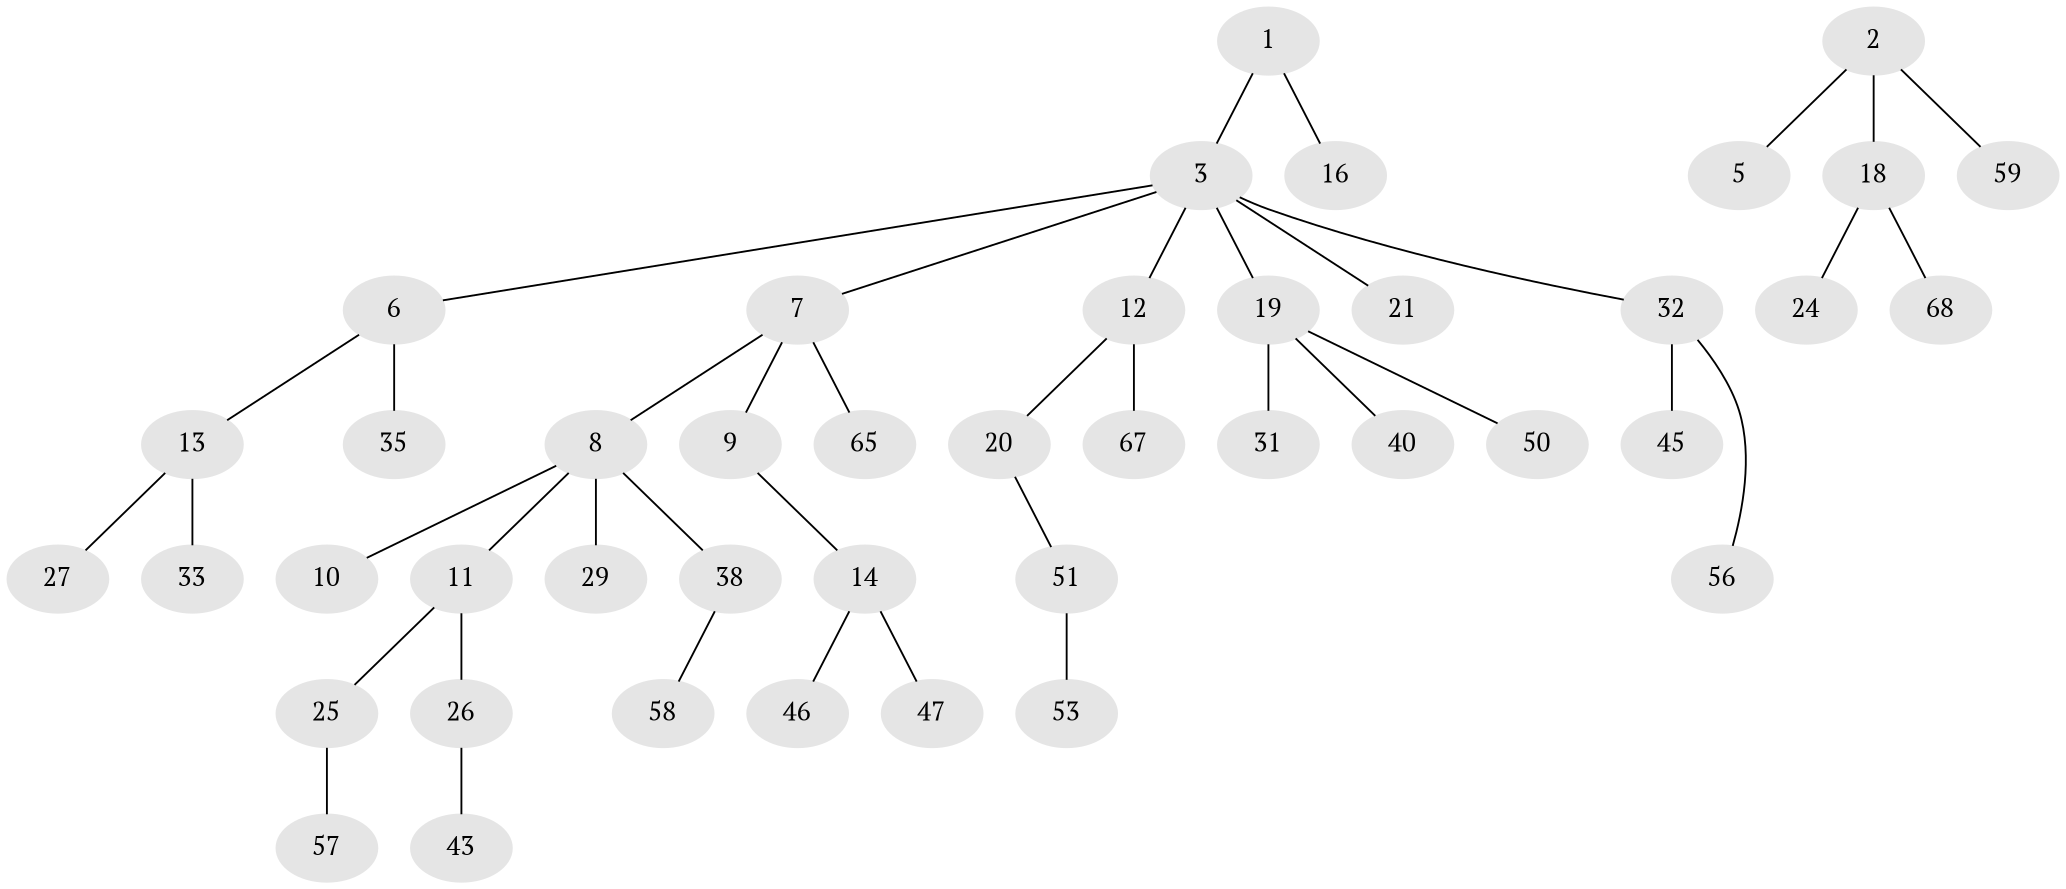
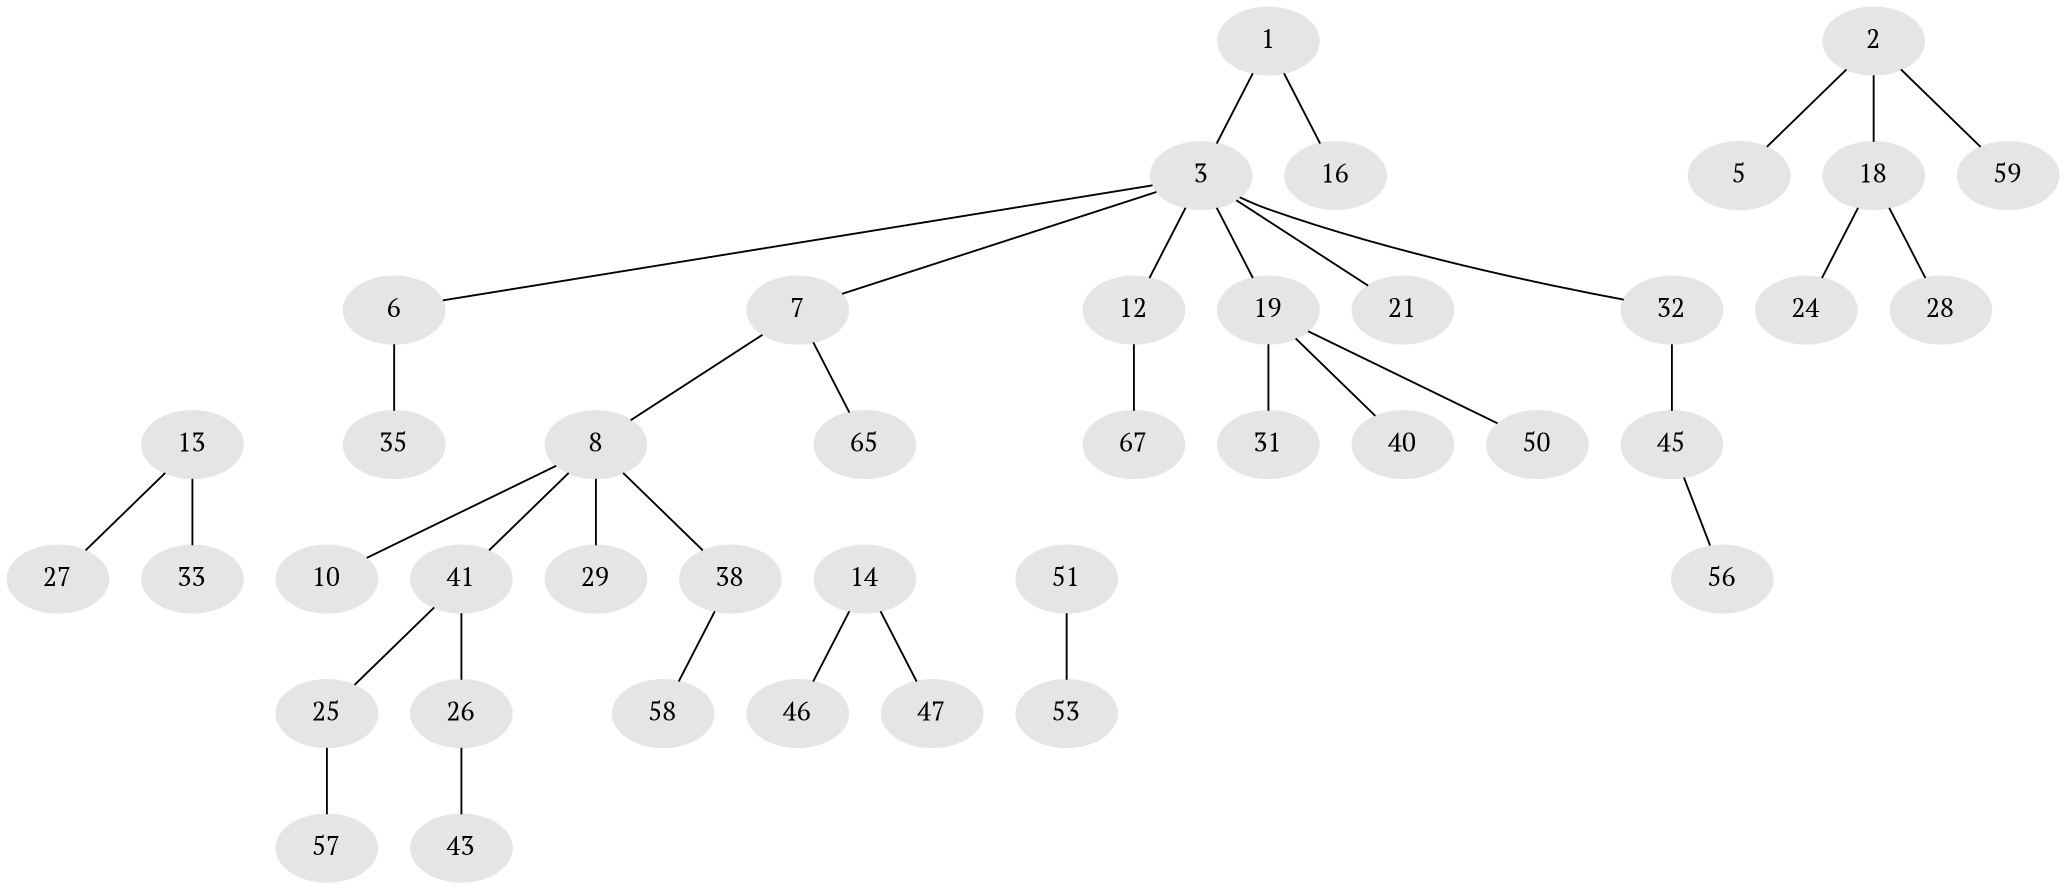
node "68": label "68" -> "28"
edge "6" -- "13": removed
edge "32" -- "56": now "45" -- "56"
node "9": removed
node "20": removed
node "11": label "11" -> "41"
